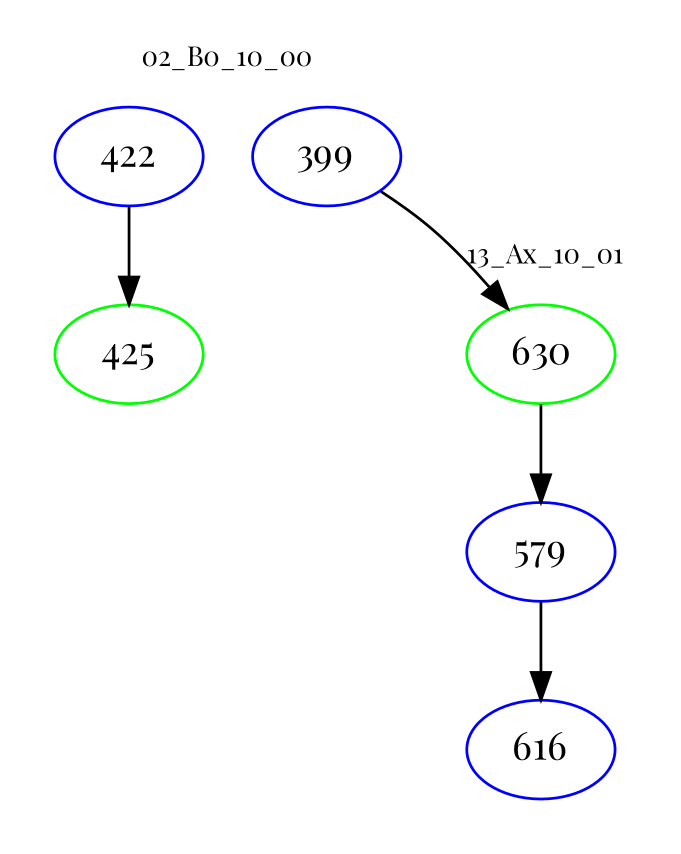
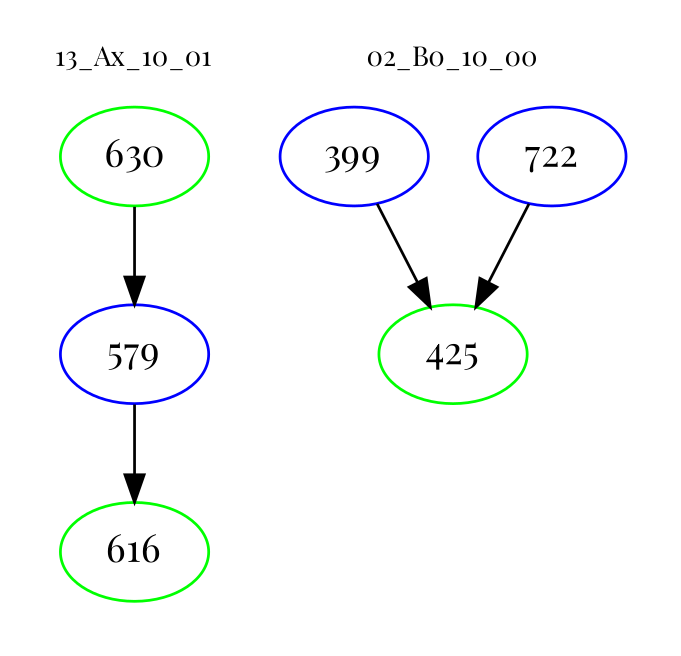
node "422": label "422" -> "722"
edge "399" -> "630": now "399" -> "425"
node "616": color blue -> green
